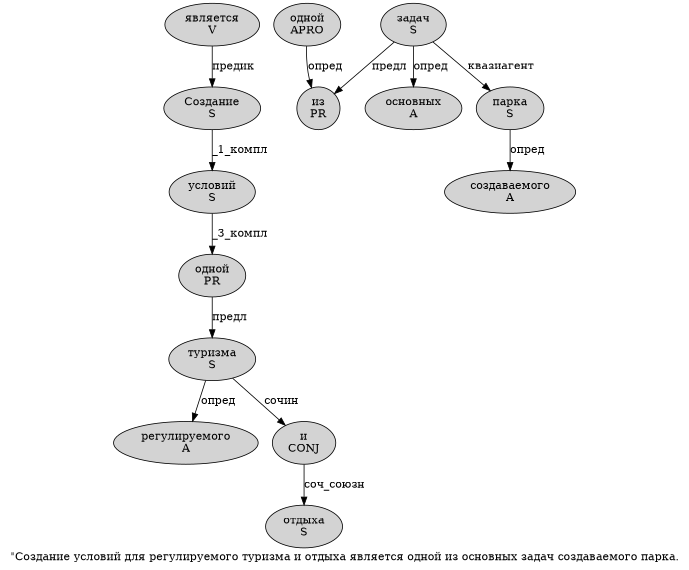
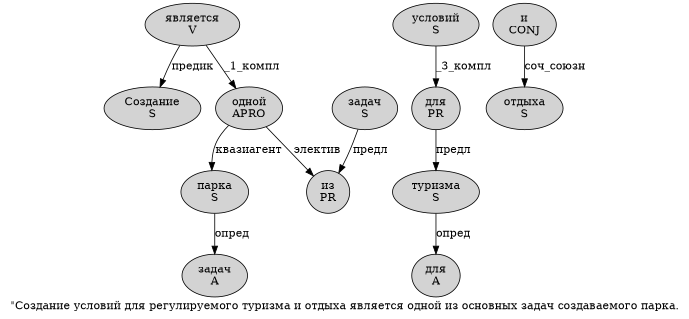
edge "является V" -> "одной APRO": added, label "_1_компл"
edge "задач S" -> "парка S": now "одной APRO" -> "парка S"
edge "одной APRO" -> "из PR": label "опред" -> "электив"
node "основных A": removed
edge "Создание S" -> "условий S": removed, label "_1_компл"
node "создаваемого A": label "создаваемого A" -> "задач A"
node "одной PR": label "одной PR" -> "для PR"
edge "туризма S" -> "и CONJ": removed, label "сочин"
node "регулируемого A": label "регулируемого A" -> "для A"
